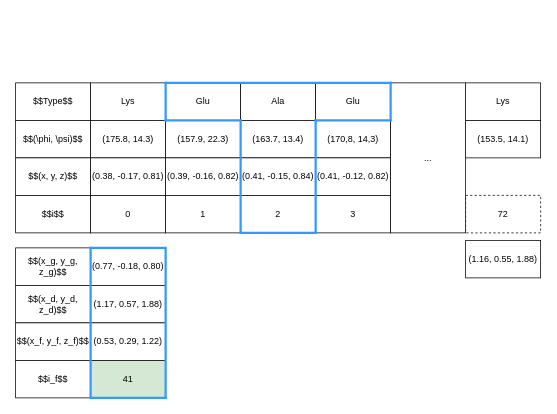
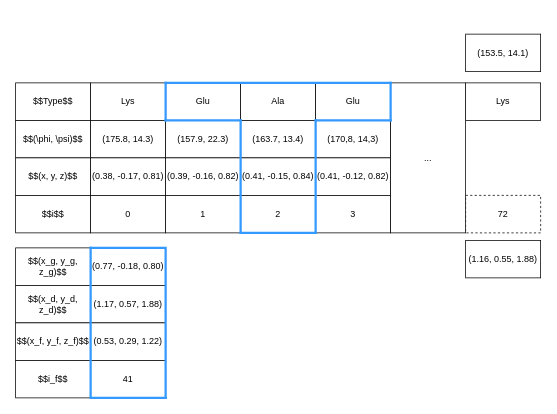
node "(153.5, 14.1)": moved (503, 139) -> (503, 53)
node "41": fillcolor #d5e8d4 -> #ffffff
